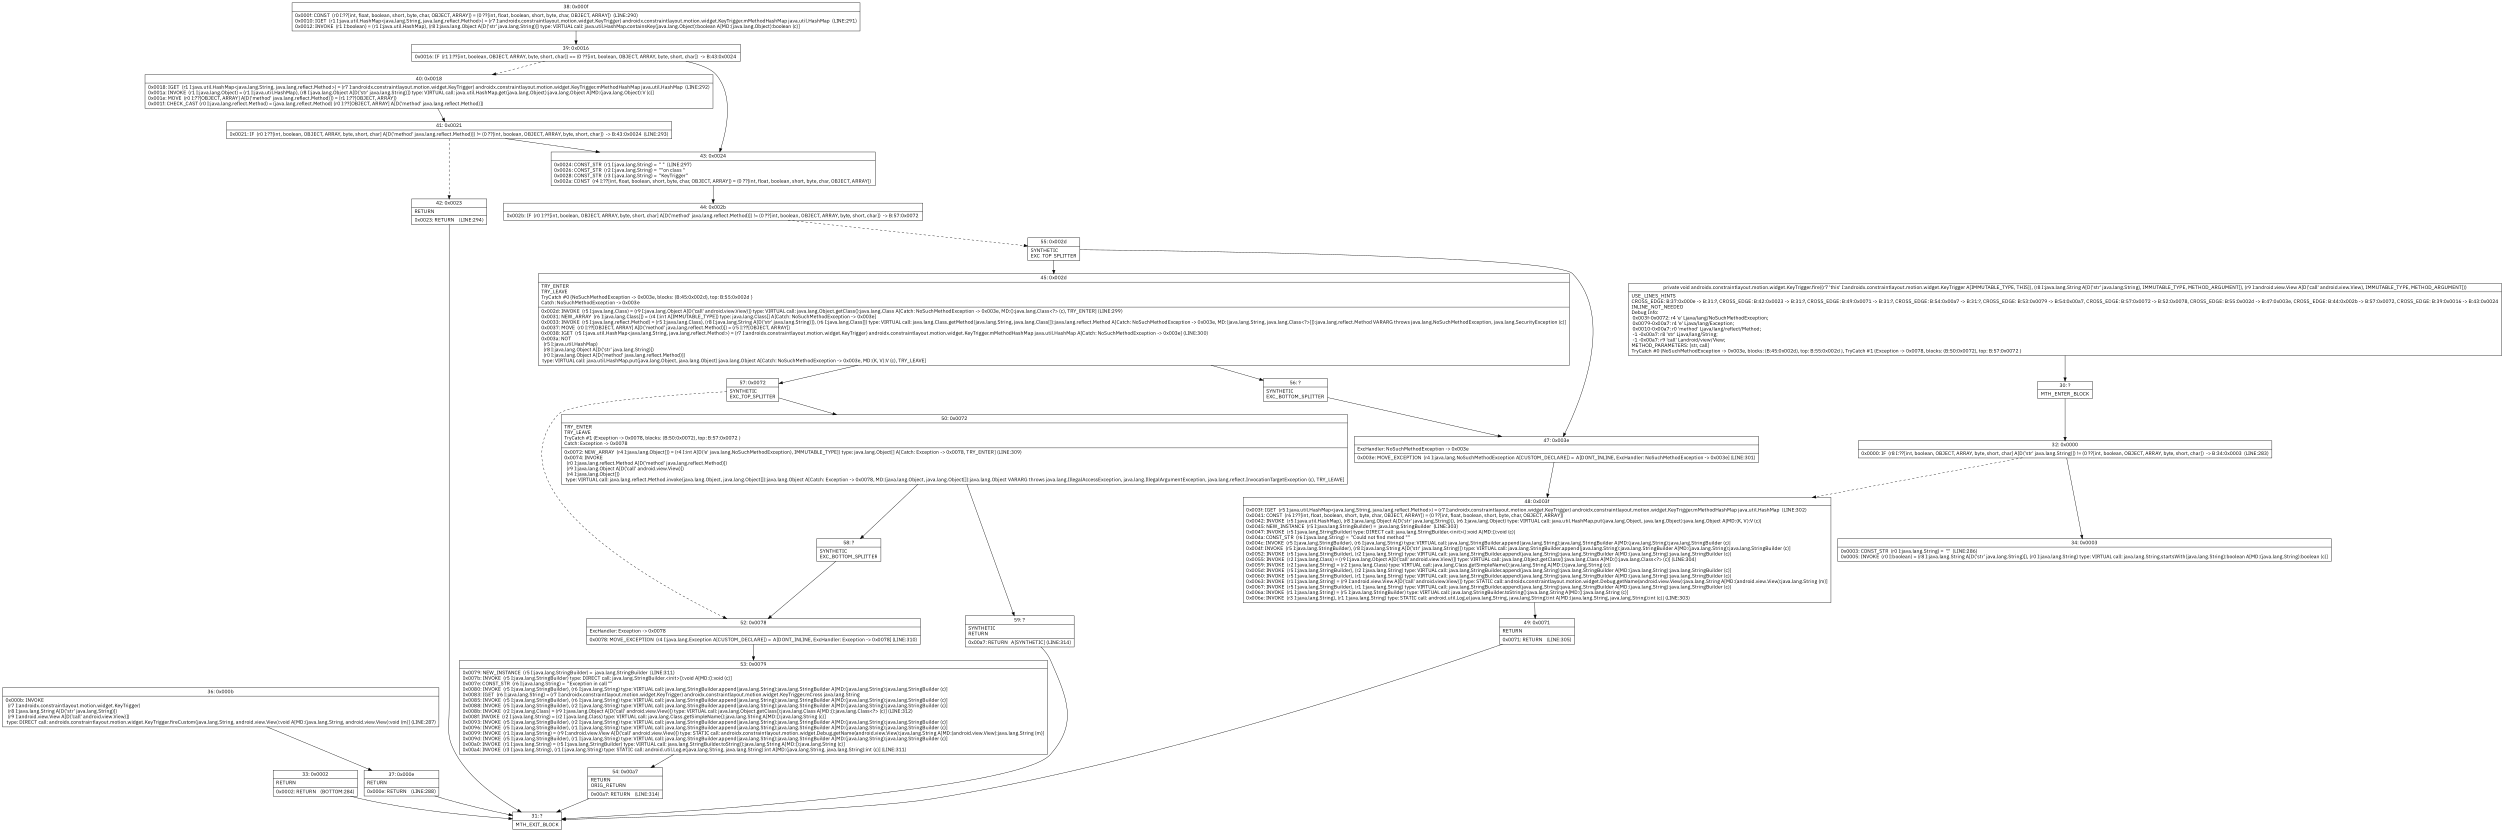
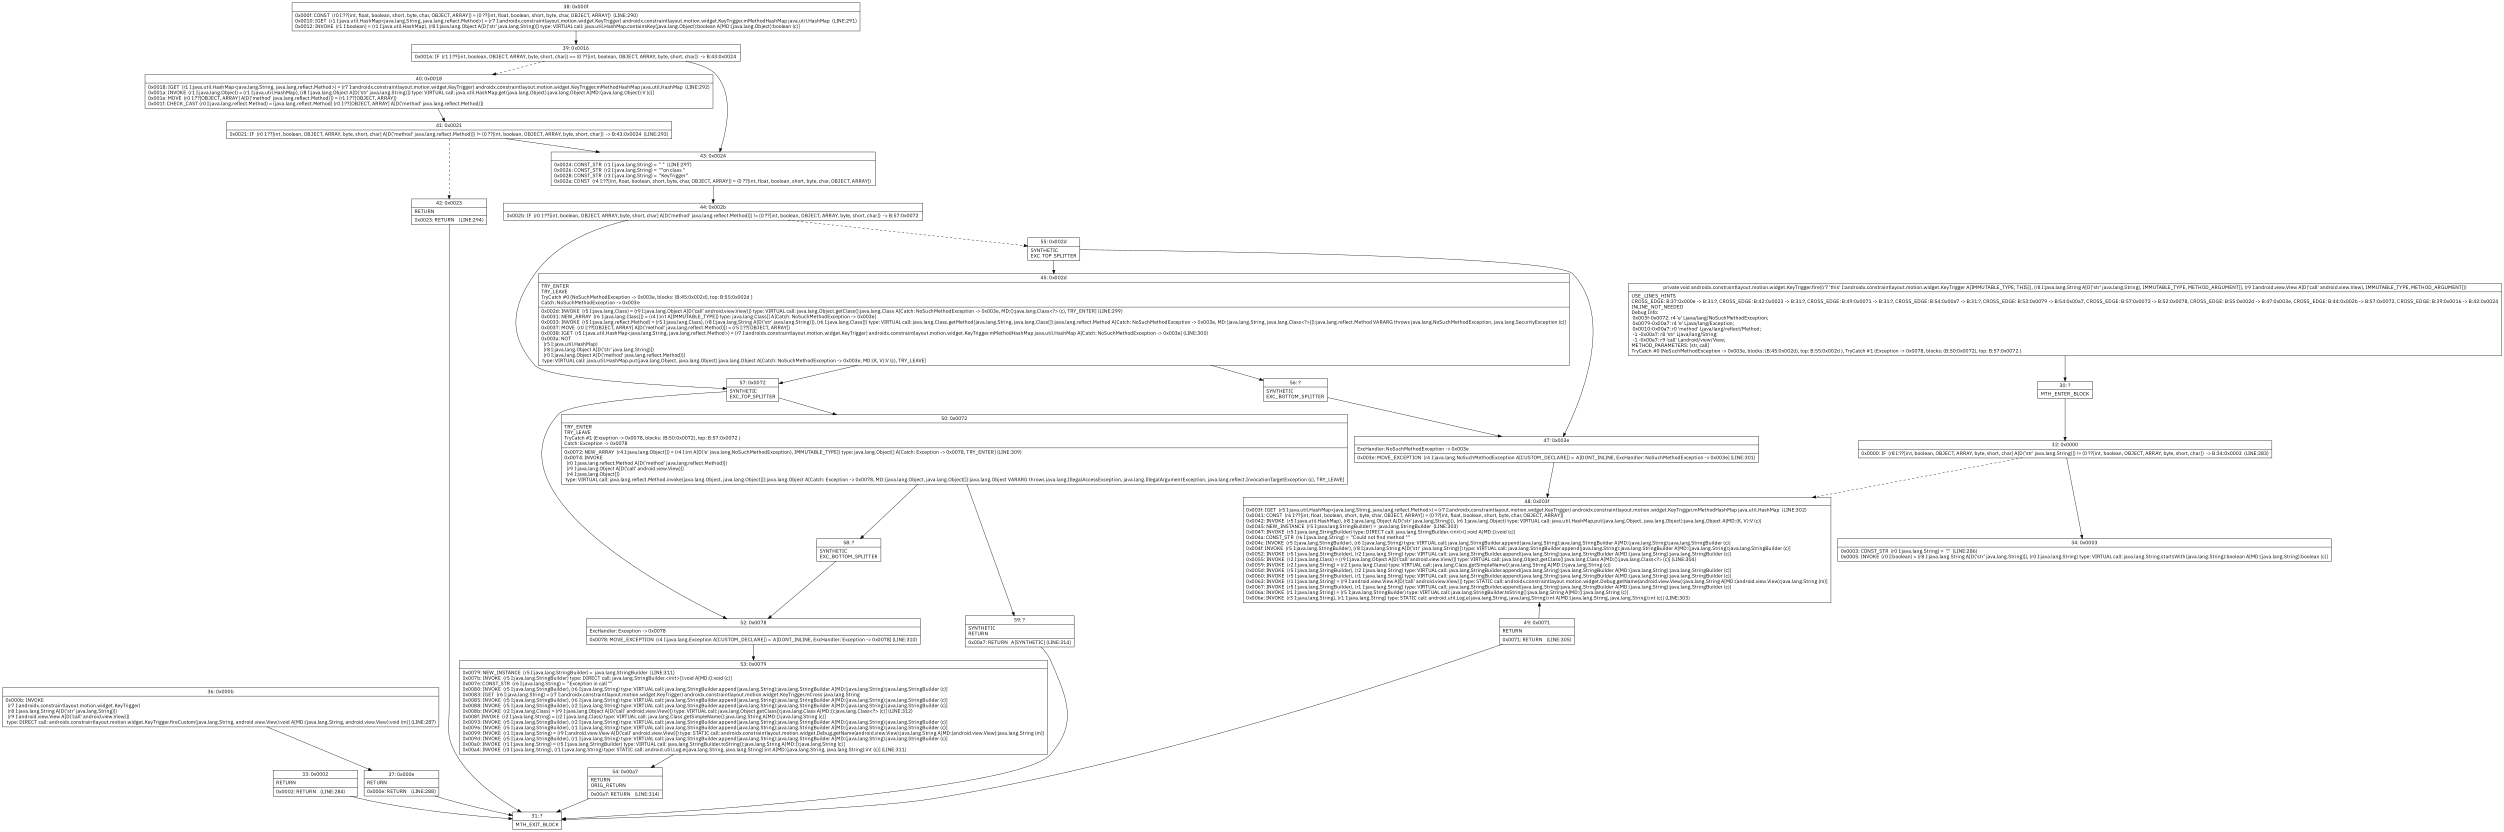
edge "44: 0x002b" -> "57: 0x0072": added
edge "57: 0x0072" -> "52: 0x0078": style dashed -> solid
edge "48: 0x003f" -> "49: 0x0071": reversed
node "33: 0x0002": text "0x0002: RETURN    (BOTTOM:284)" -> "0x0002: RETURN    (LINE:284)"
